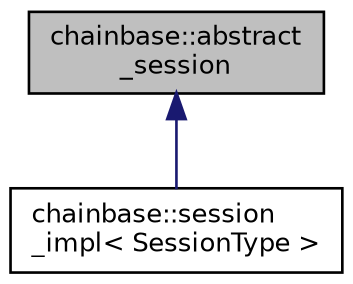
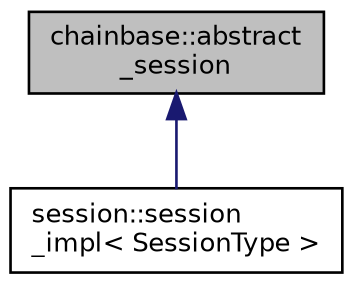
node "chainbase::session _impl< SessionType >": label "chainbase::session _impl< SessionType >" -> "session::session _impl< SessionType >"
